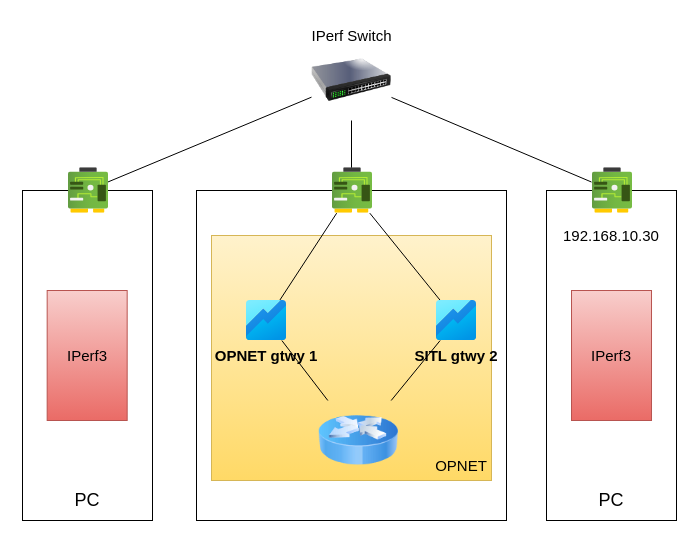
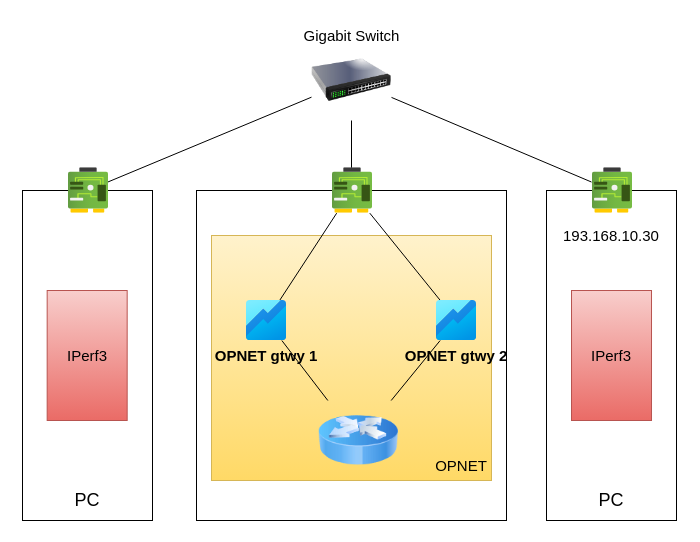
node "IPerf Switch": label "IPerf Switch" -> "Gigabit Switch"
node "192.168.10.30": label "192.168.10.30" -> "193.168.10.30"
node "SITL gtwy 2": label "SITL gtwy 2" -> "OPNET gtwy 2"
